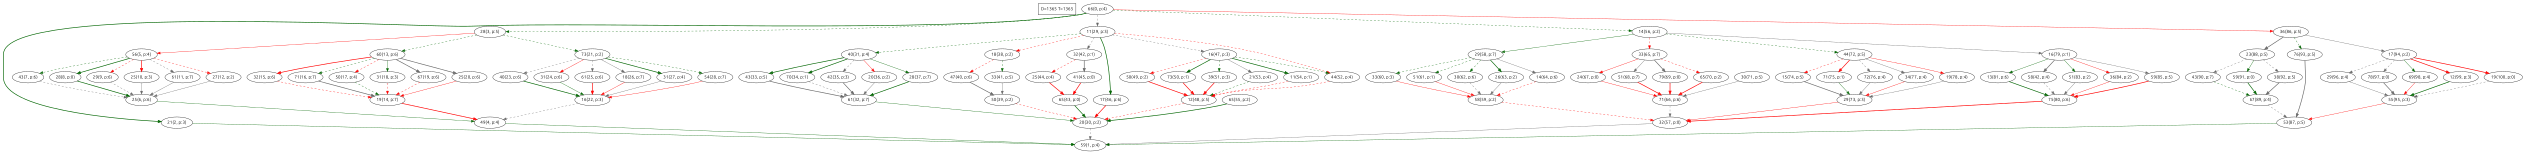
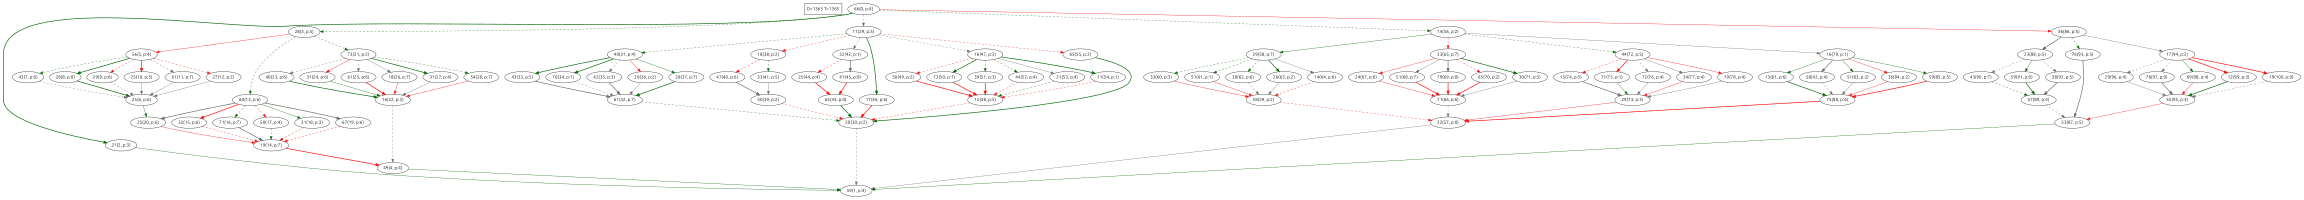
edge "11(29, p:3)" -> "44(52, p:4)": now "11(29, p:3)" -> "65(55, p:2)"
edge "33(65, p:7)" -> "30(71, p:5)": added
edge "16(79, p:1)" -> "59(85, p:5)": color gray40 -> darkgreen
edge "25(6, p:6)" -> "49(4, p:4)": now "25(6, p:6)" -> "25(20, p:6)"
edge "61(32, p:7)" -> "20(30, p:2)": style solid -> dashed
